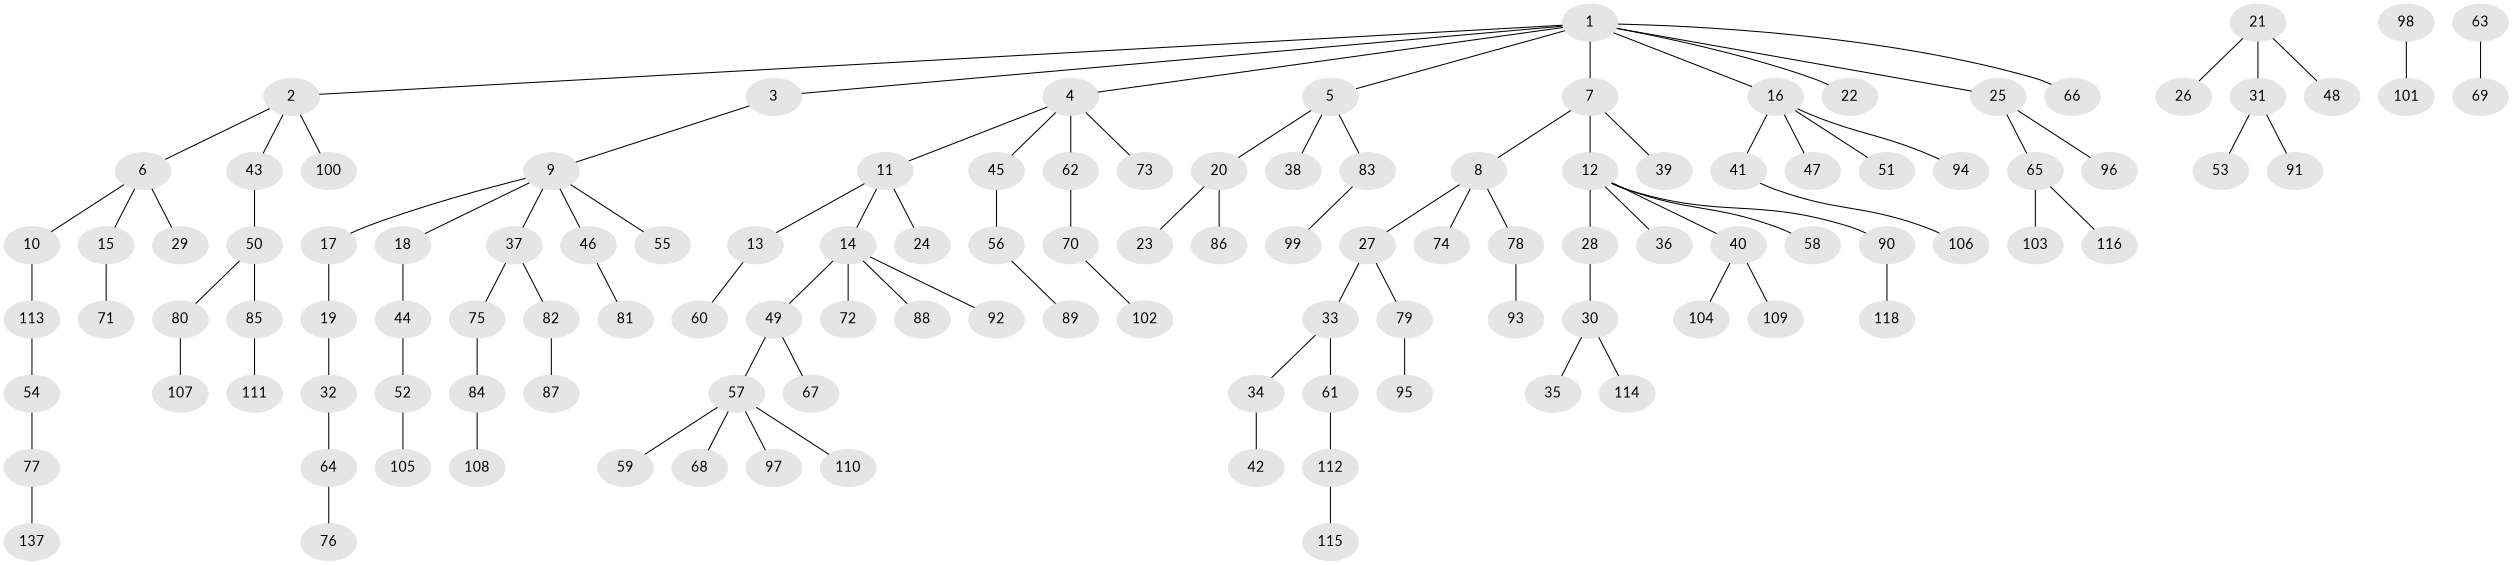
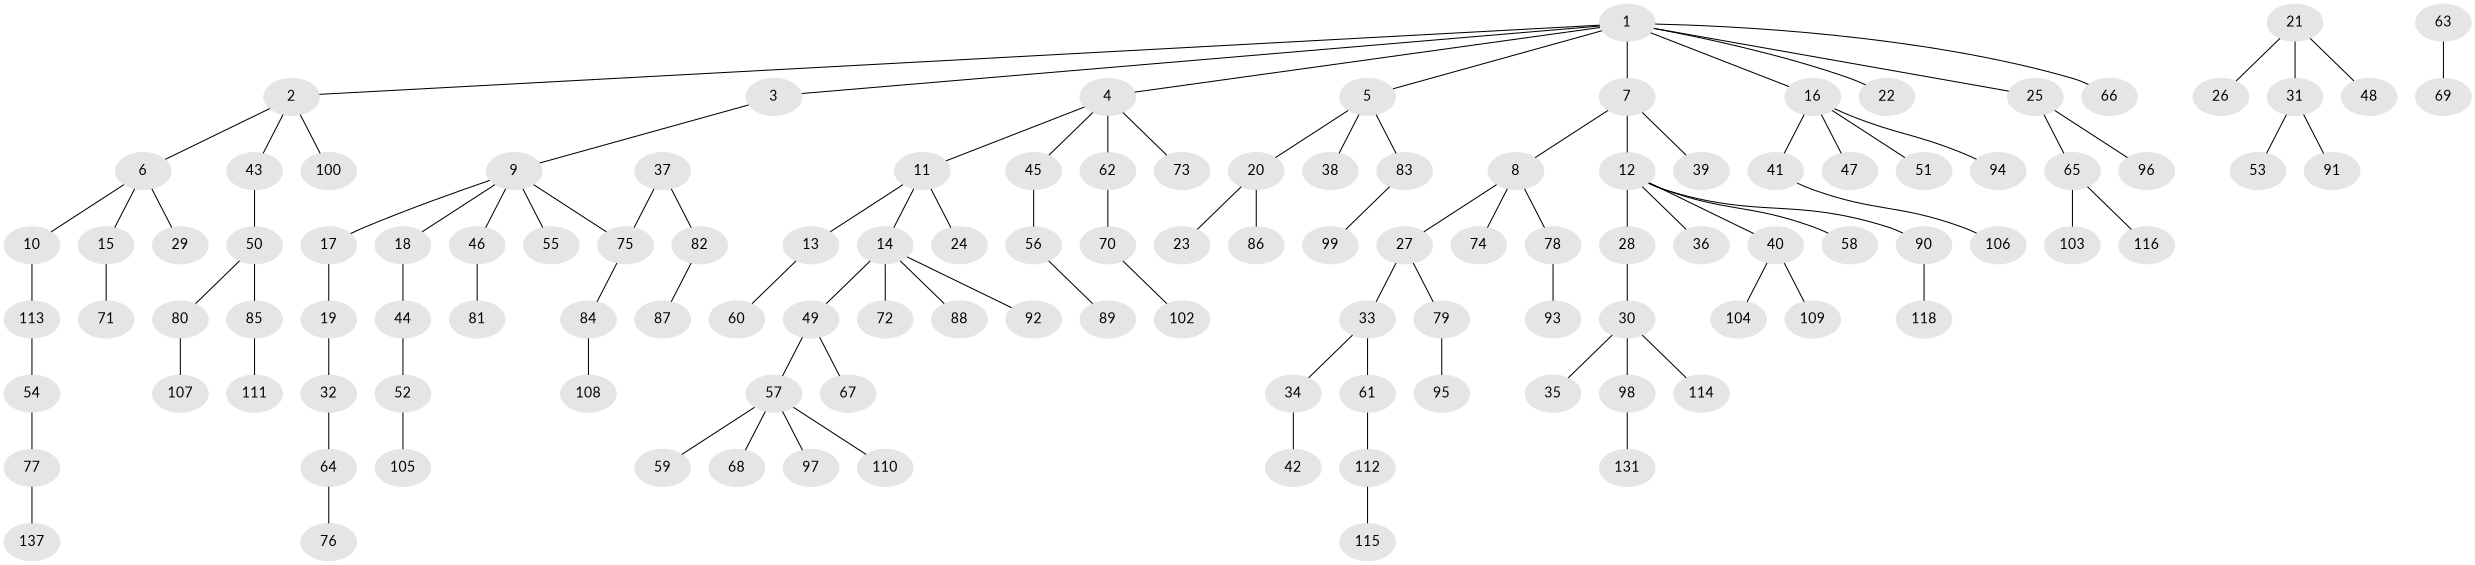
node "101": label "101" -> "131"
edge "9" -- "37": now "9" -- "75"
edge "30" -- "98": added
